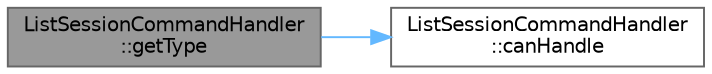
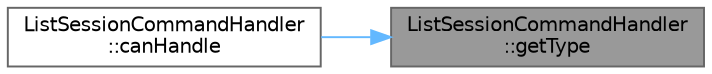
edge "ListSessionCommandHandler ::getType" -> "ListSessionCommandHandler ::canHandle": reversed
